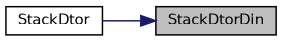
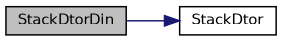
edge "StackDtor" -> "StackDtorDin": reversed
